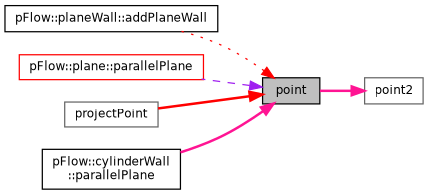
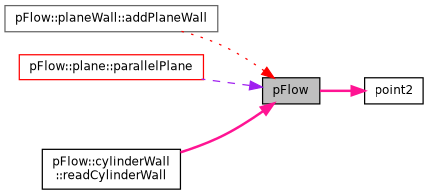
node "pFlow::planeWall::addPlaneWall": color black -> gray40
node "point": label "point" -> "pFlow"
node "point2": color gray40 -> black
node "projectPoint": removed
node "pFlow::cylinderWall ::parallelPlane": label "pFlow::cylinderWall ::parallelPlane" -> "pFlow::cylinderWall ::readCylinderWall"
